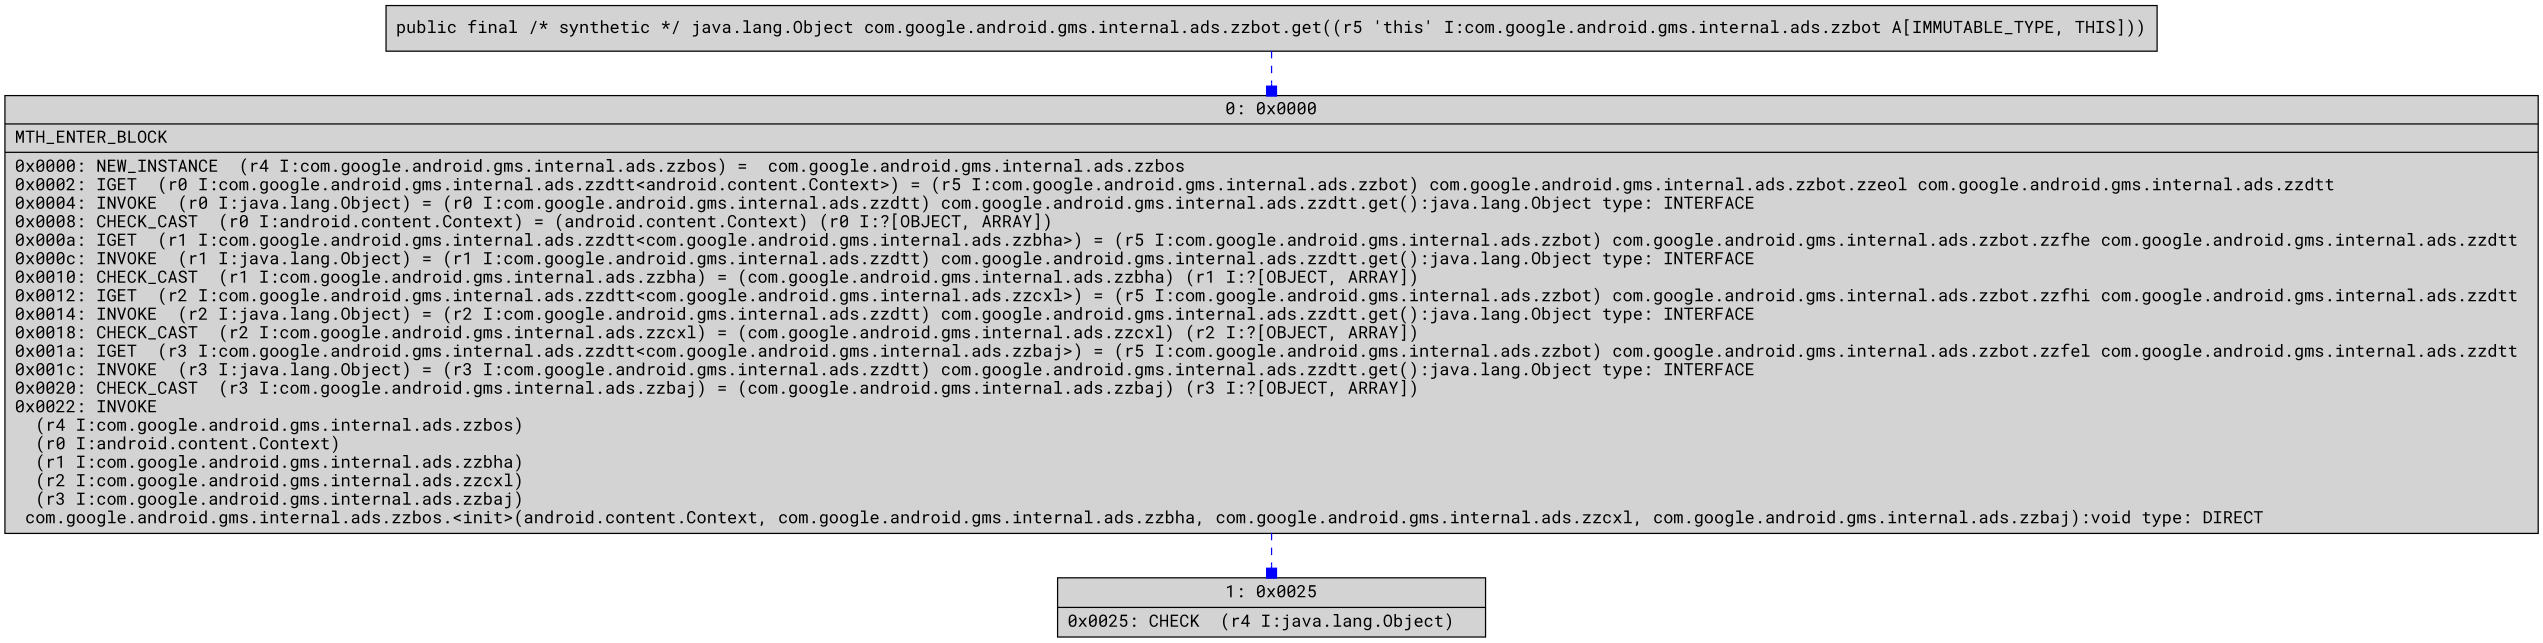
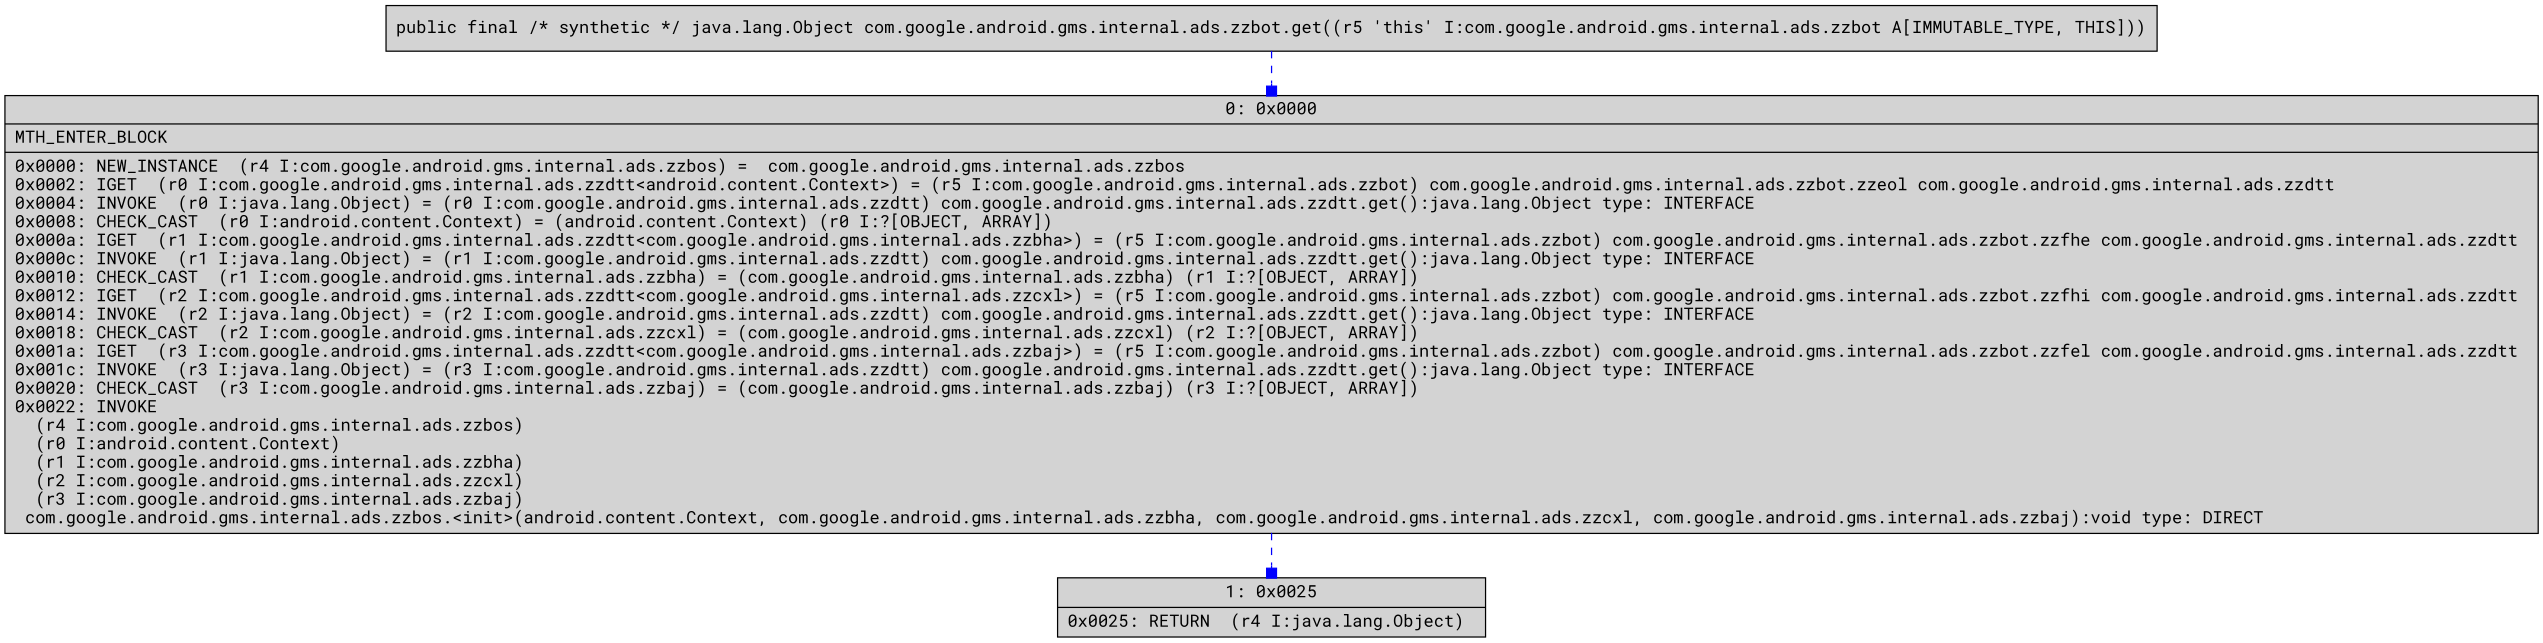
node "1: 0x0025": text "0x0025: CHECK  (r4 I:java.lang.Object)" -> "0x0025: RETURN  (r4 I:java.lang.Object)"
